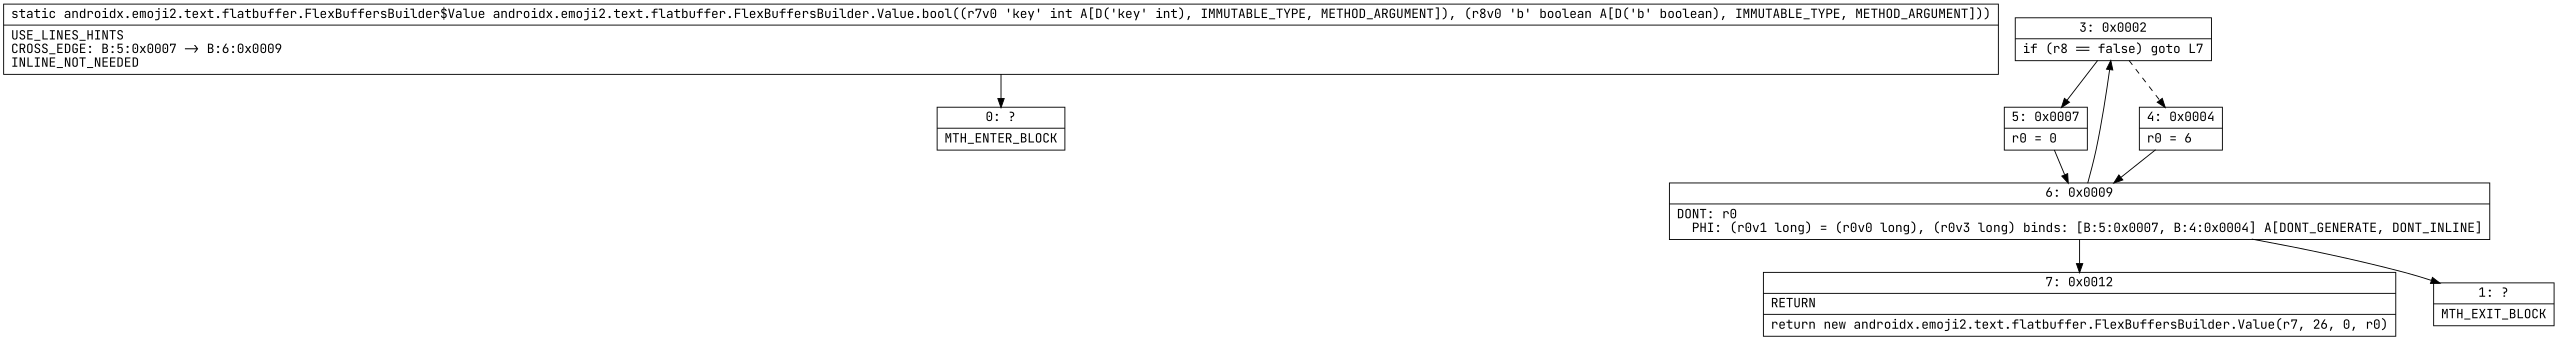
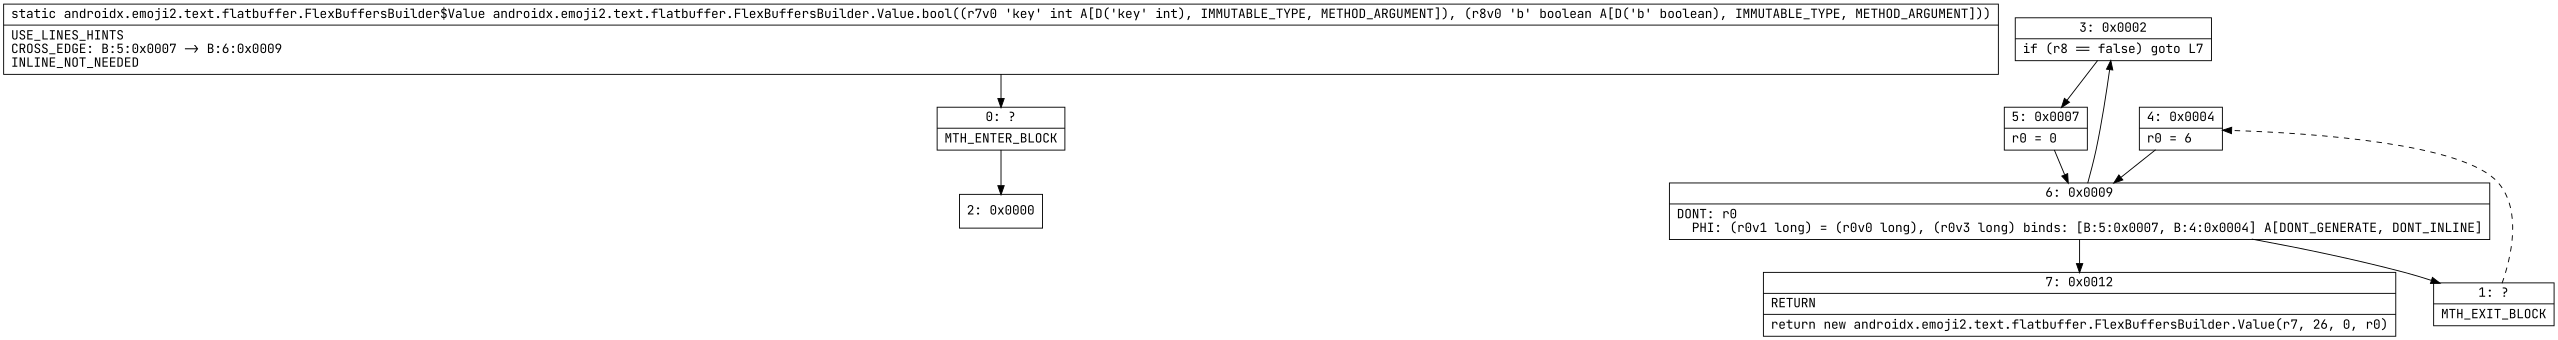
edge "3: 0x0002" -> "4: 0x0004": now "1: ?" -> "4: 0x0004"
node "2: 0x0000": added
